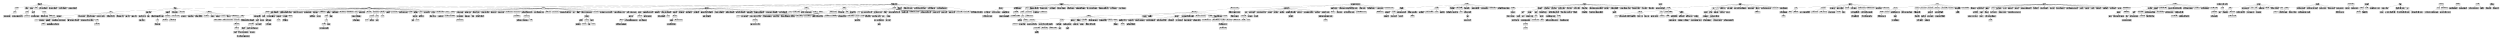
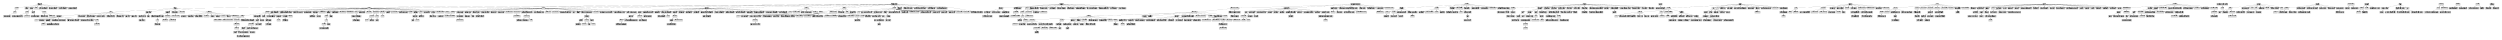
node "assistance": label "assistance" -> "history"
node "health information & wellness": added
